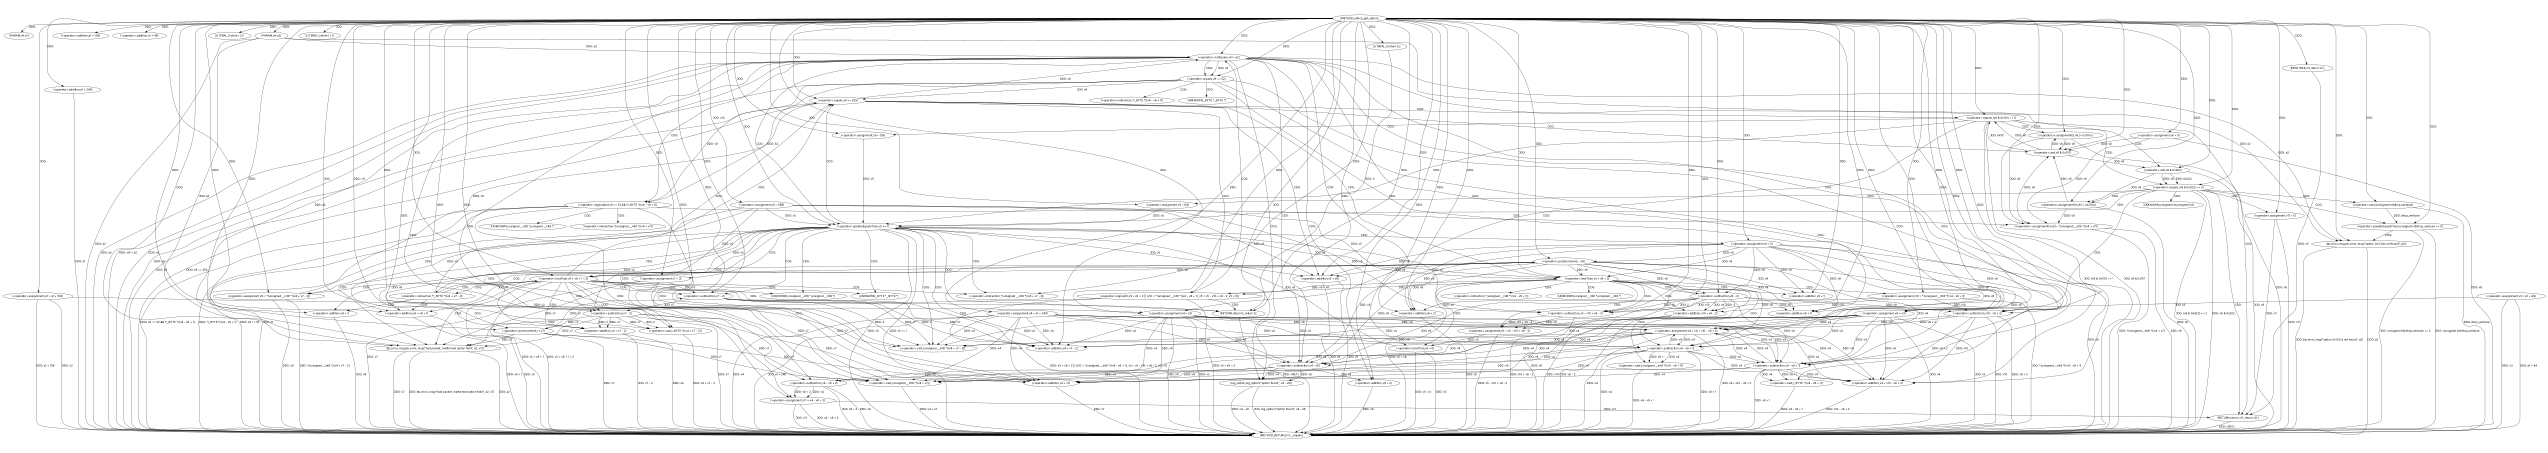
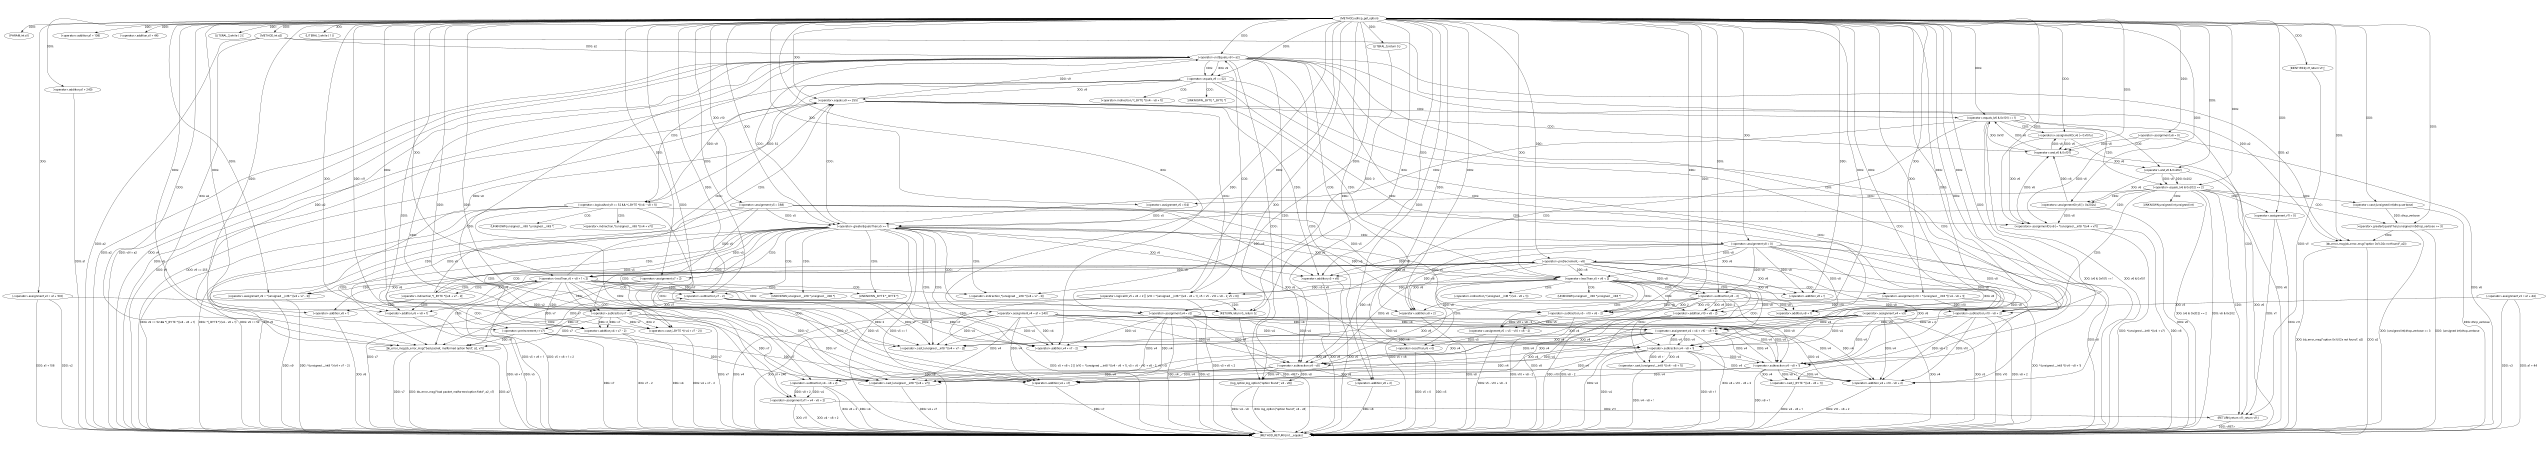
node "(PARAM,int a2)": label "(PARAM,int a2)" -> "(METHOD,int a2)"
node "(<operator>.assignment,v5 = 128)": removed
